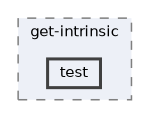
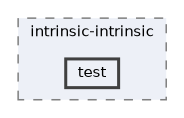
cluster "get-intrinsic": label "get-intrinsic" -> "intrinsic-intrinsic"
